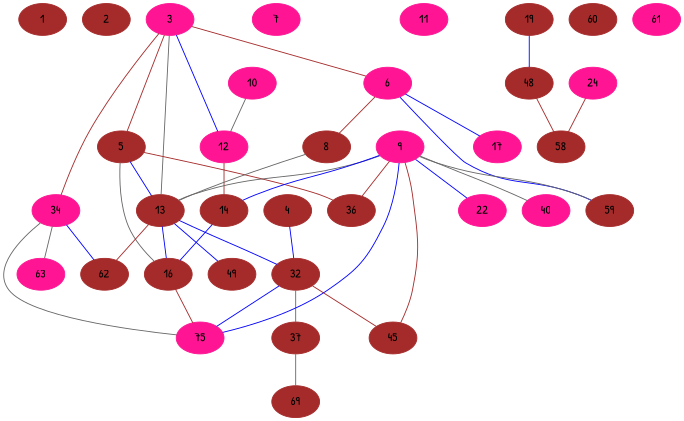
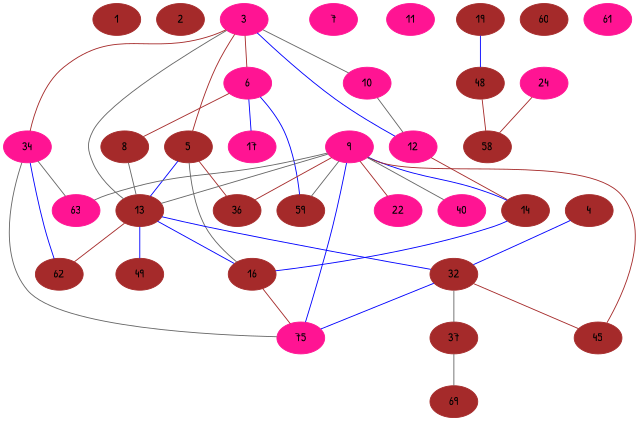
edge "3" -- "10": added
edge "9" -- "63": added
edge "9" -- "22": color blue -> brown
